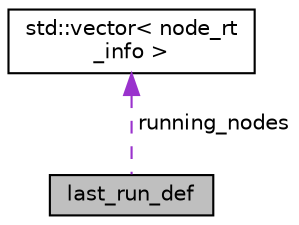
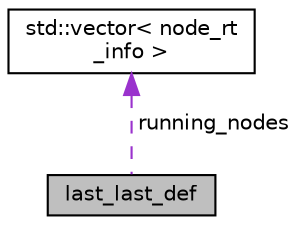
node "last_run_def": label "last_run_def" -> "last_last_def"
